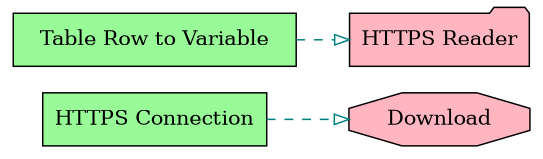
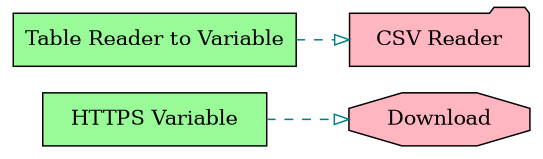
node "Table Row to Variable": label "Table Row to Variable" -> "Table Reader to Variable"
node "HTTPS Reader": label "HTTPS Reader" -> "CSV Reader"
node "HTTPS Connection": label "HTTPS Connection" -> "HTTPS Variable"
